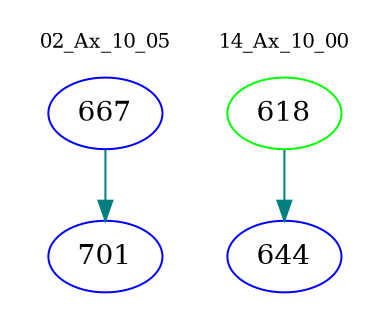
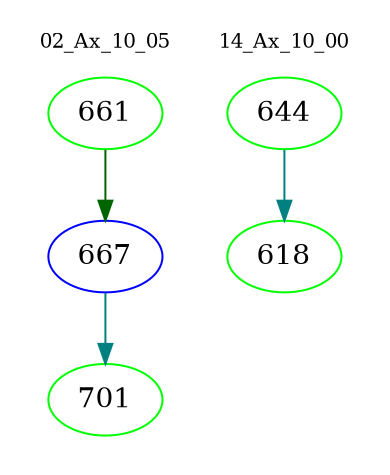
node "661": added
edge "618" -> "644": reversed
node "701": color blue -> green
node "644": color blue -> green
